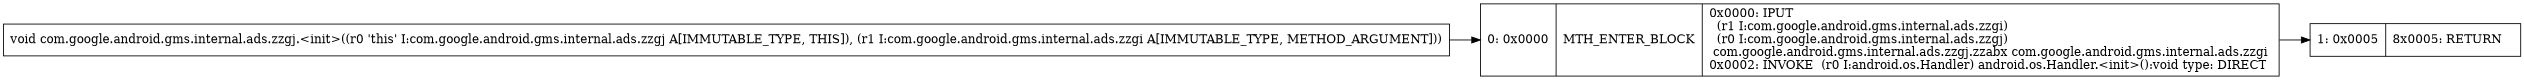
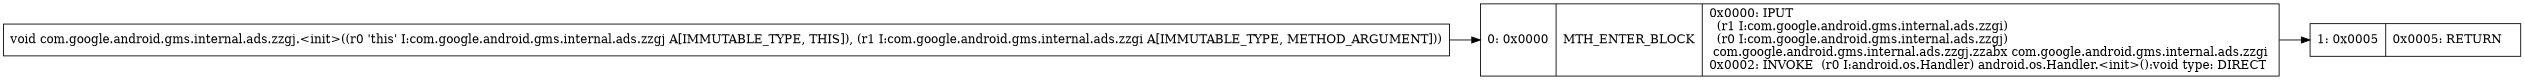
node "1: 0x0005": text "8x0005: RETURN" -> "0x0005: RETURN"
